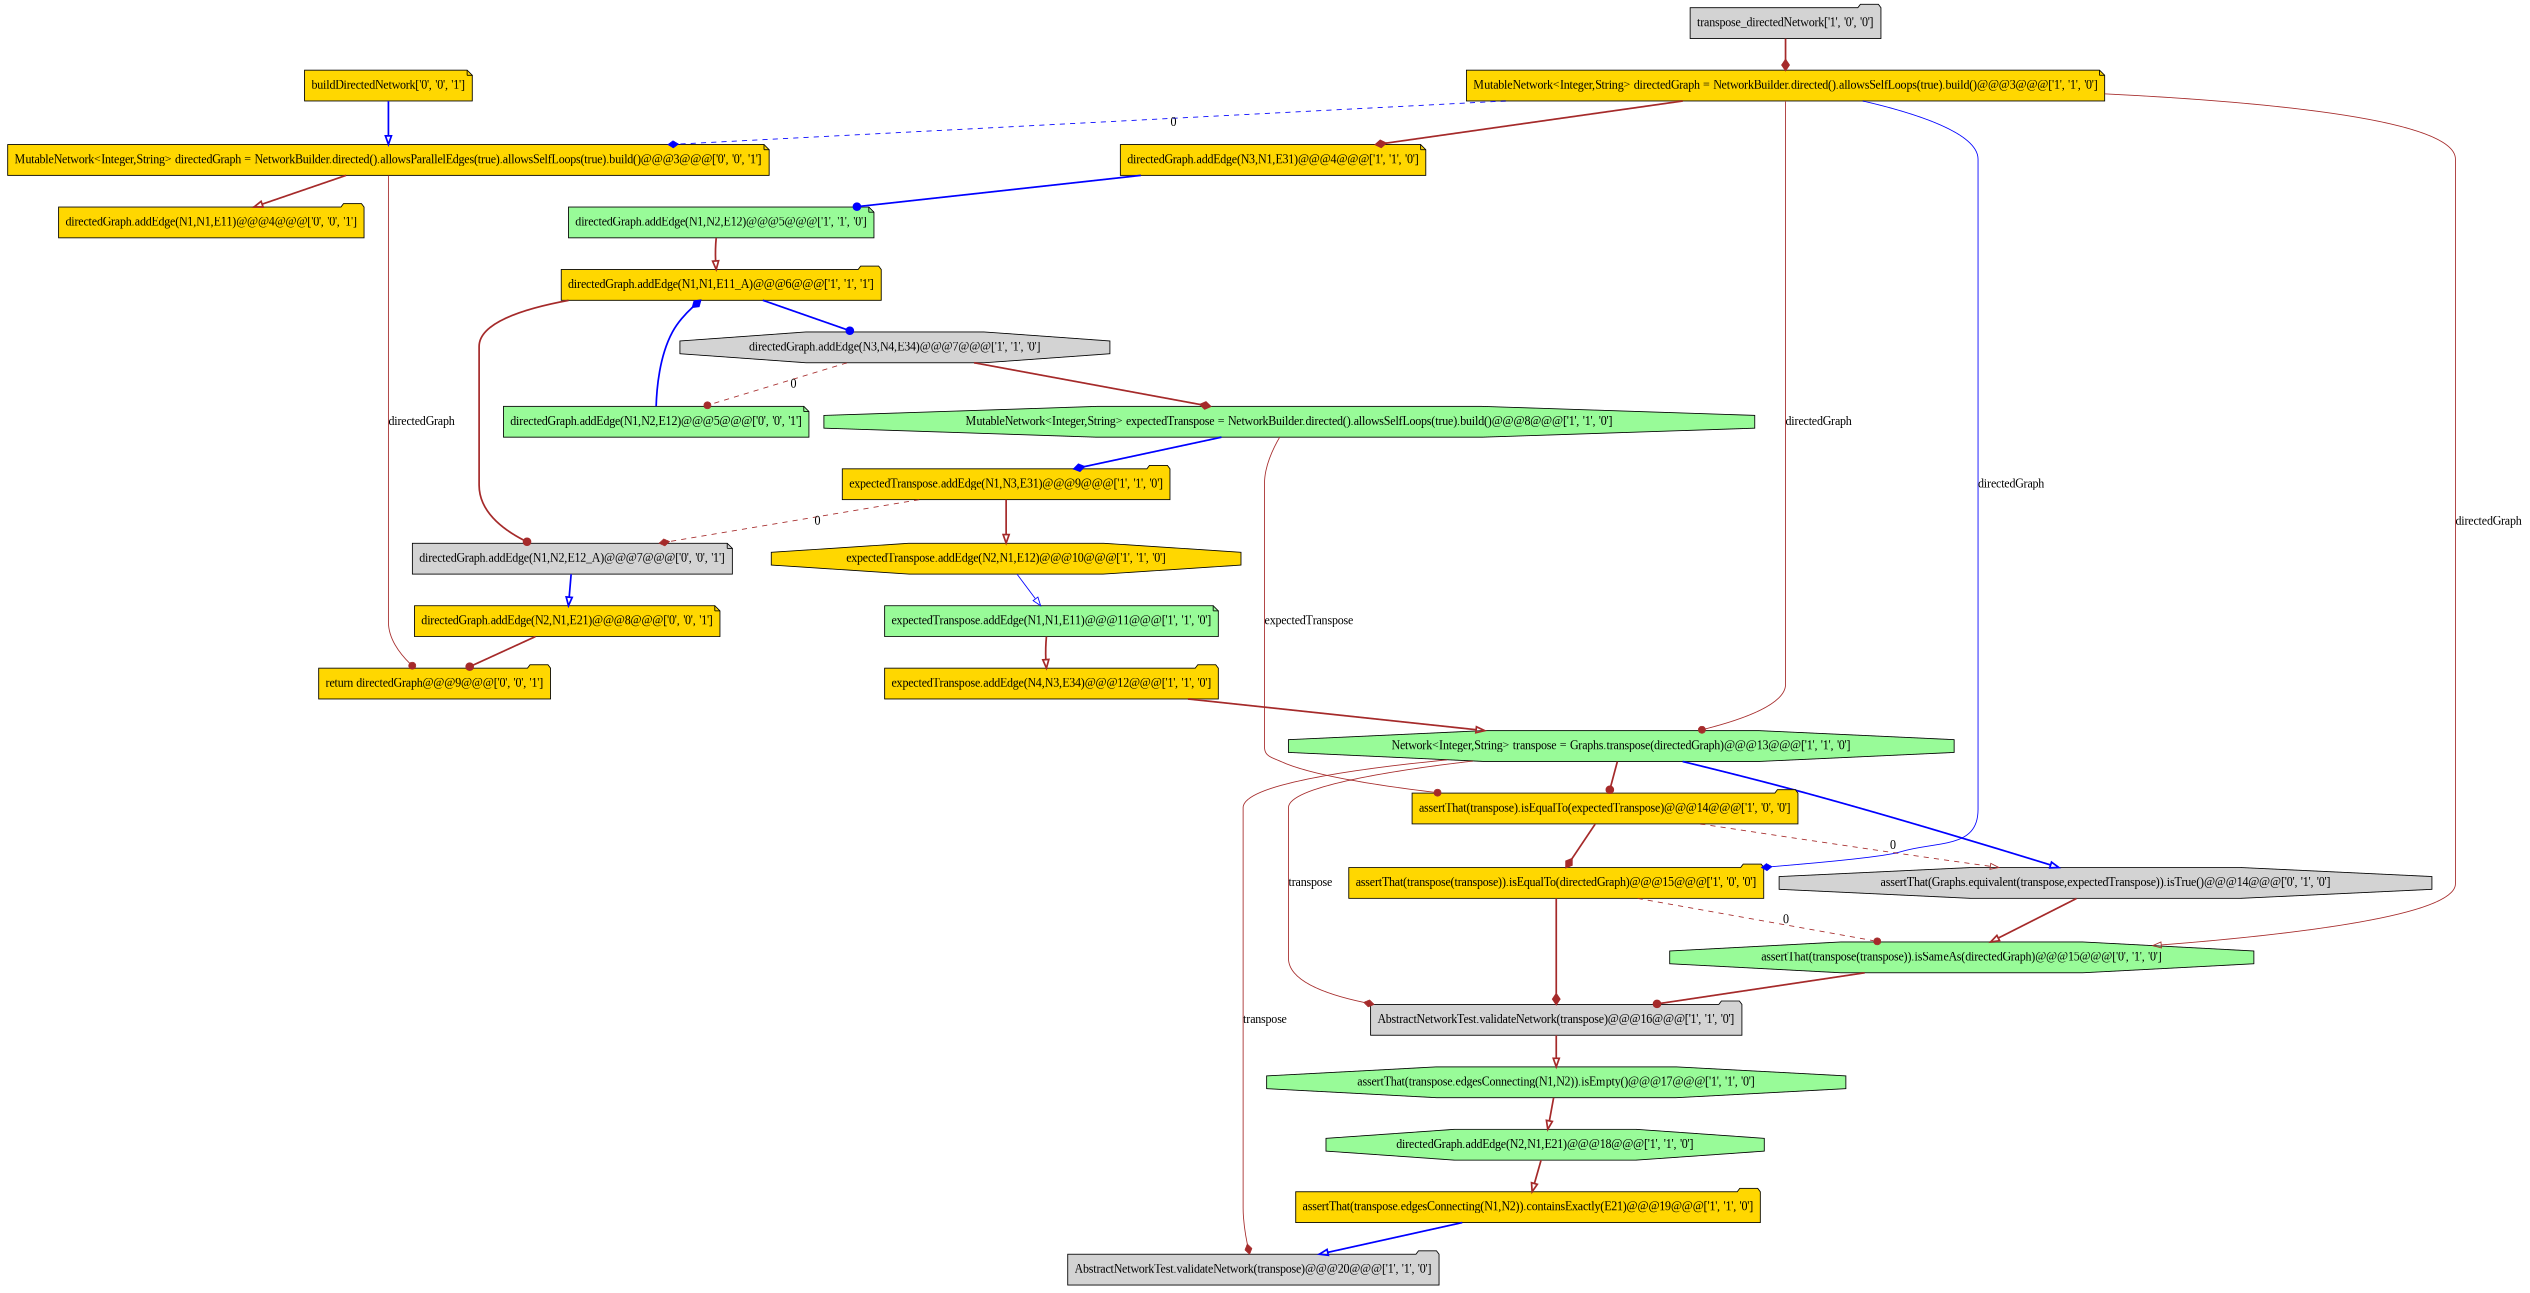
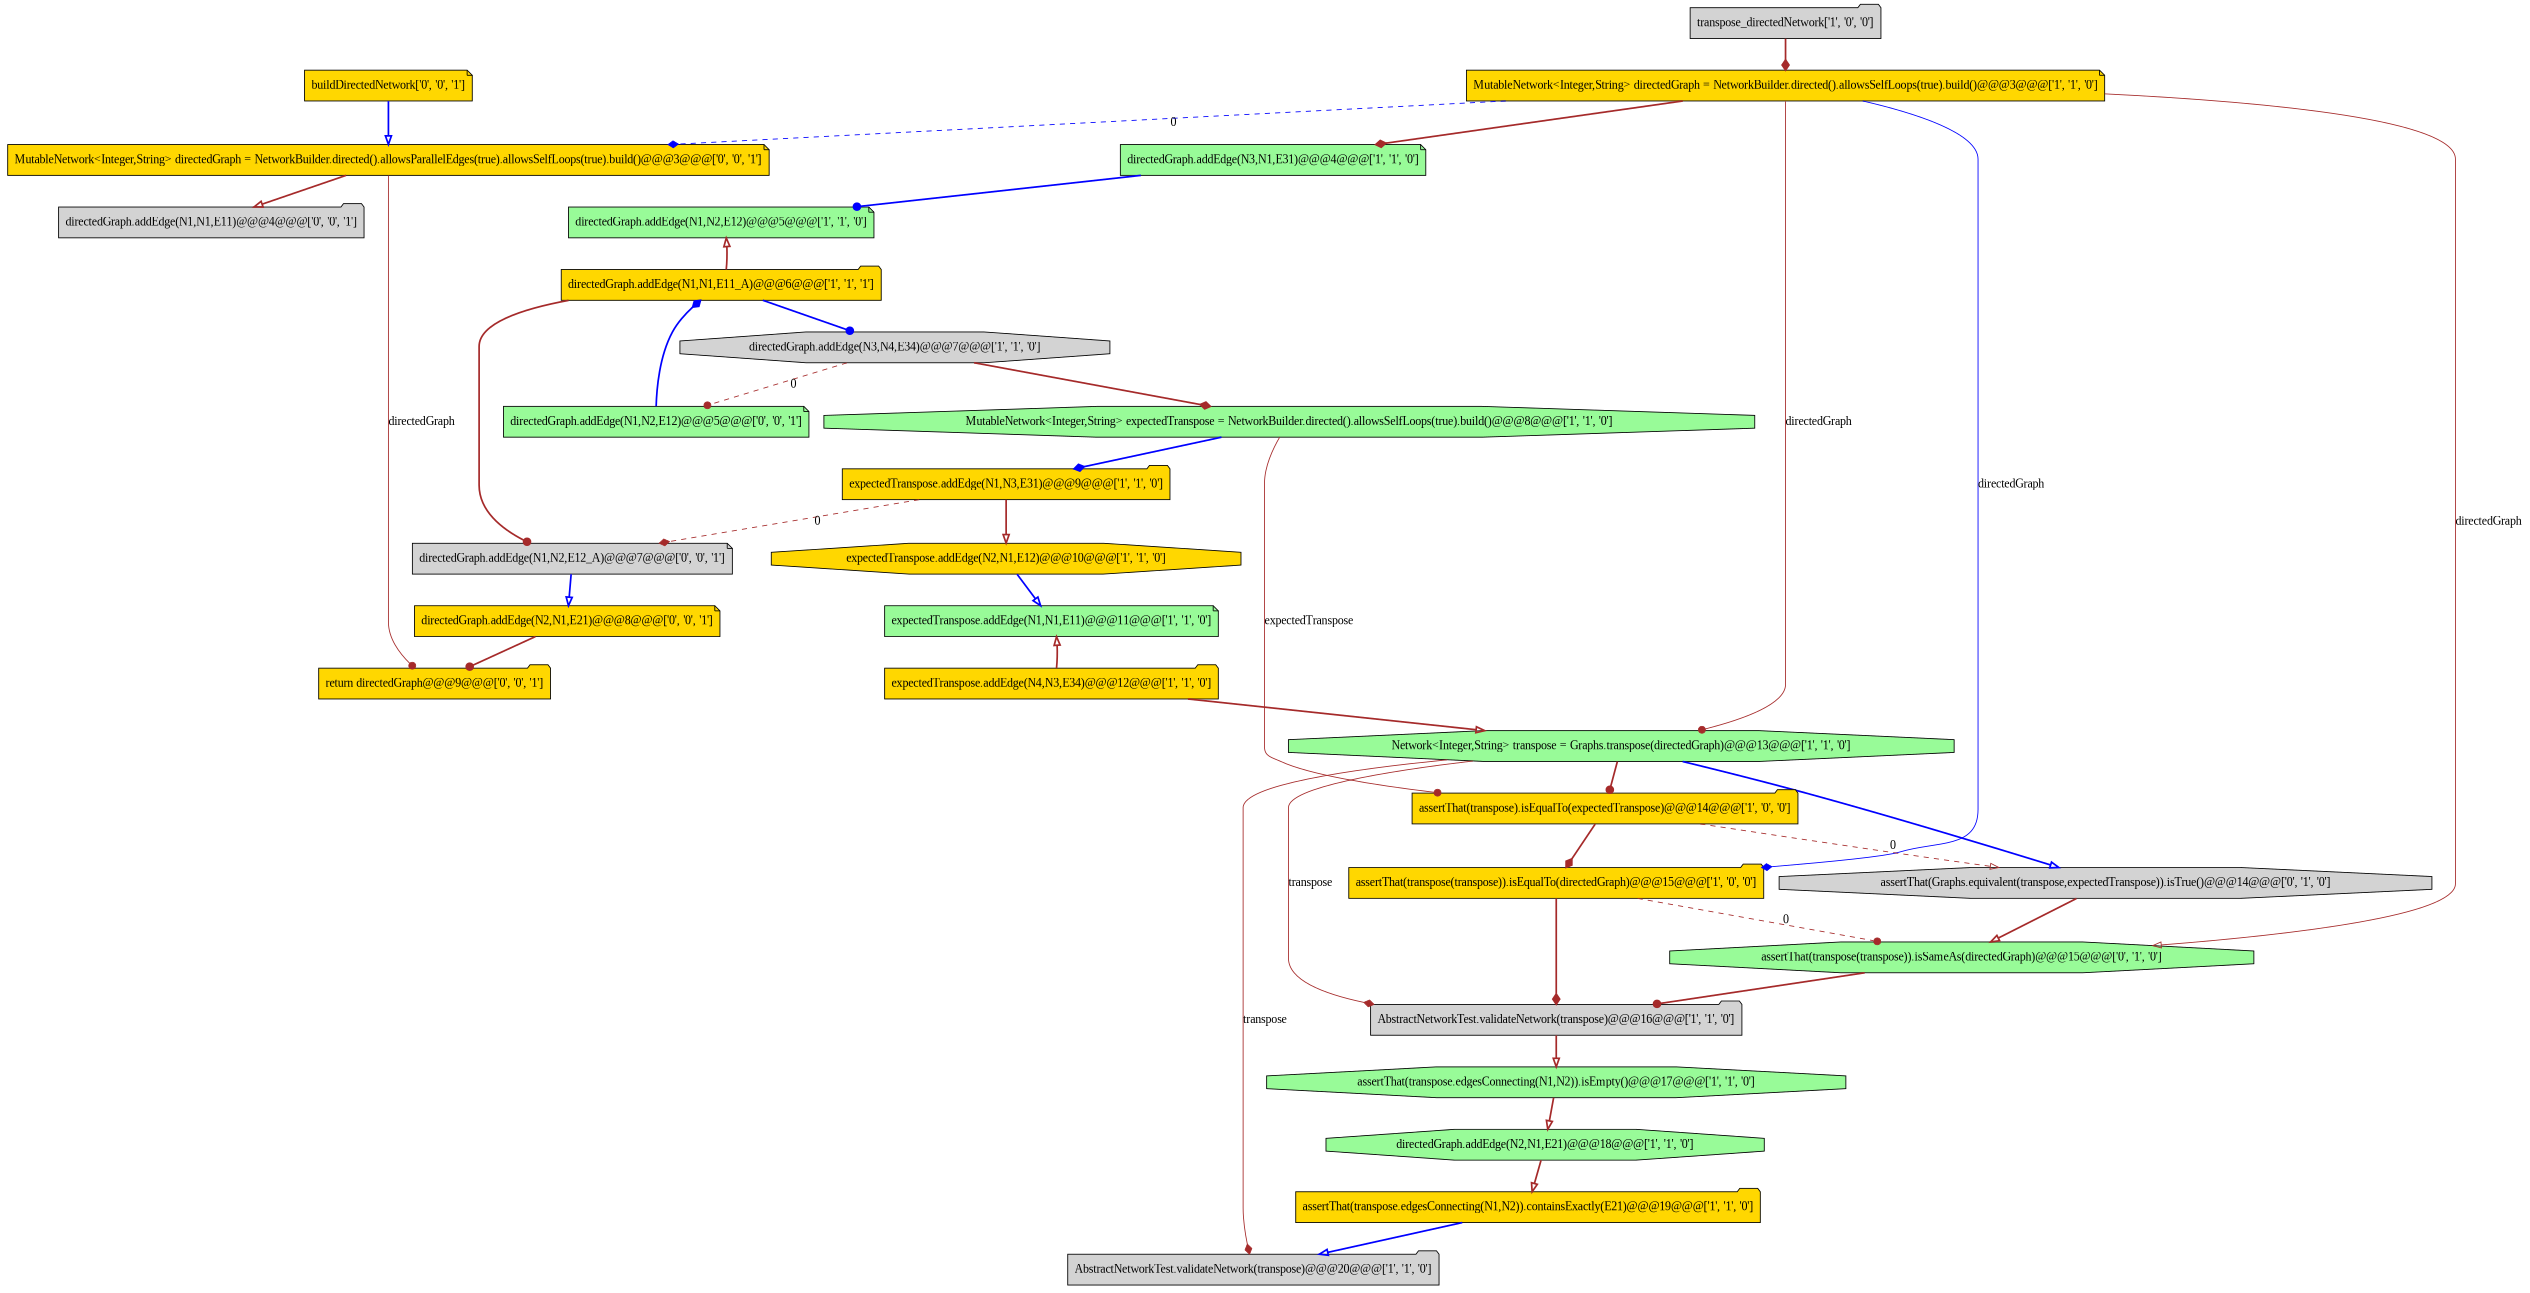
node "directedGraph.addEdge(N3,N1,E31)@@@4@@@['1', '1', '0']": fillcolor gold -> palegreen
node "directedGraph.addEdge(N1,N1,E11)@@@4@@@['0', '0', '1']": fillcolor gold -> lightgrey
edge "directedGraph.addEdge(N1,N2,E12)@@@5@@@['1', '1', '0']" -> "directedGraph.addEdge(N1,N1,E11_A)@@@6@@@['1', '1', '1']": reversed
edge "expectedTranspose.addEdge(N2,N1,E12)@@@10@@@['1', '1', '0']" -> "expectedTranspose.addEdge(N1,N1,E11)@@@11@@@['1', '1', '0']": style solid -> bold
edge "expectedTranspose.addEdge(N1,N1,E11)@@@11@@@['1', '1', '0']" -> "expectedTranspose.addEdge(N4,N3,E34)@@@12@@@['1', '1', '0']": reversed
